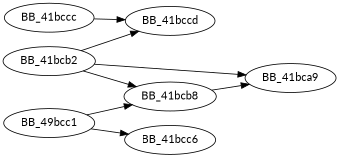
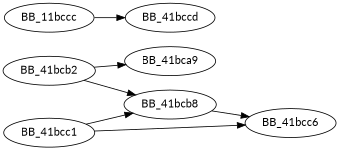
node "BB_41bccc": label "BB_41bccc" -> "BB_11bccc"
edge "BB_41bcb2" -> "BB_41bccd": removed
edge "BB_41bcb8" -> "BB_41bca9": now "BB_41bcb8" -> "BB_41bcc6"
node "BB_49bcc1": label "BB_49bcc1" -> "BB_41bcc1"
